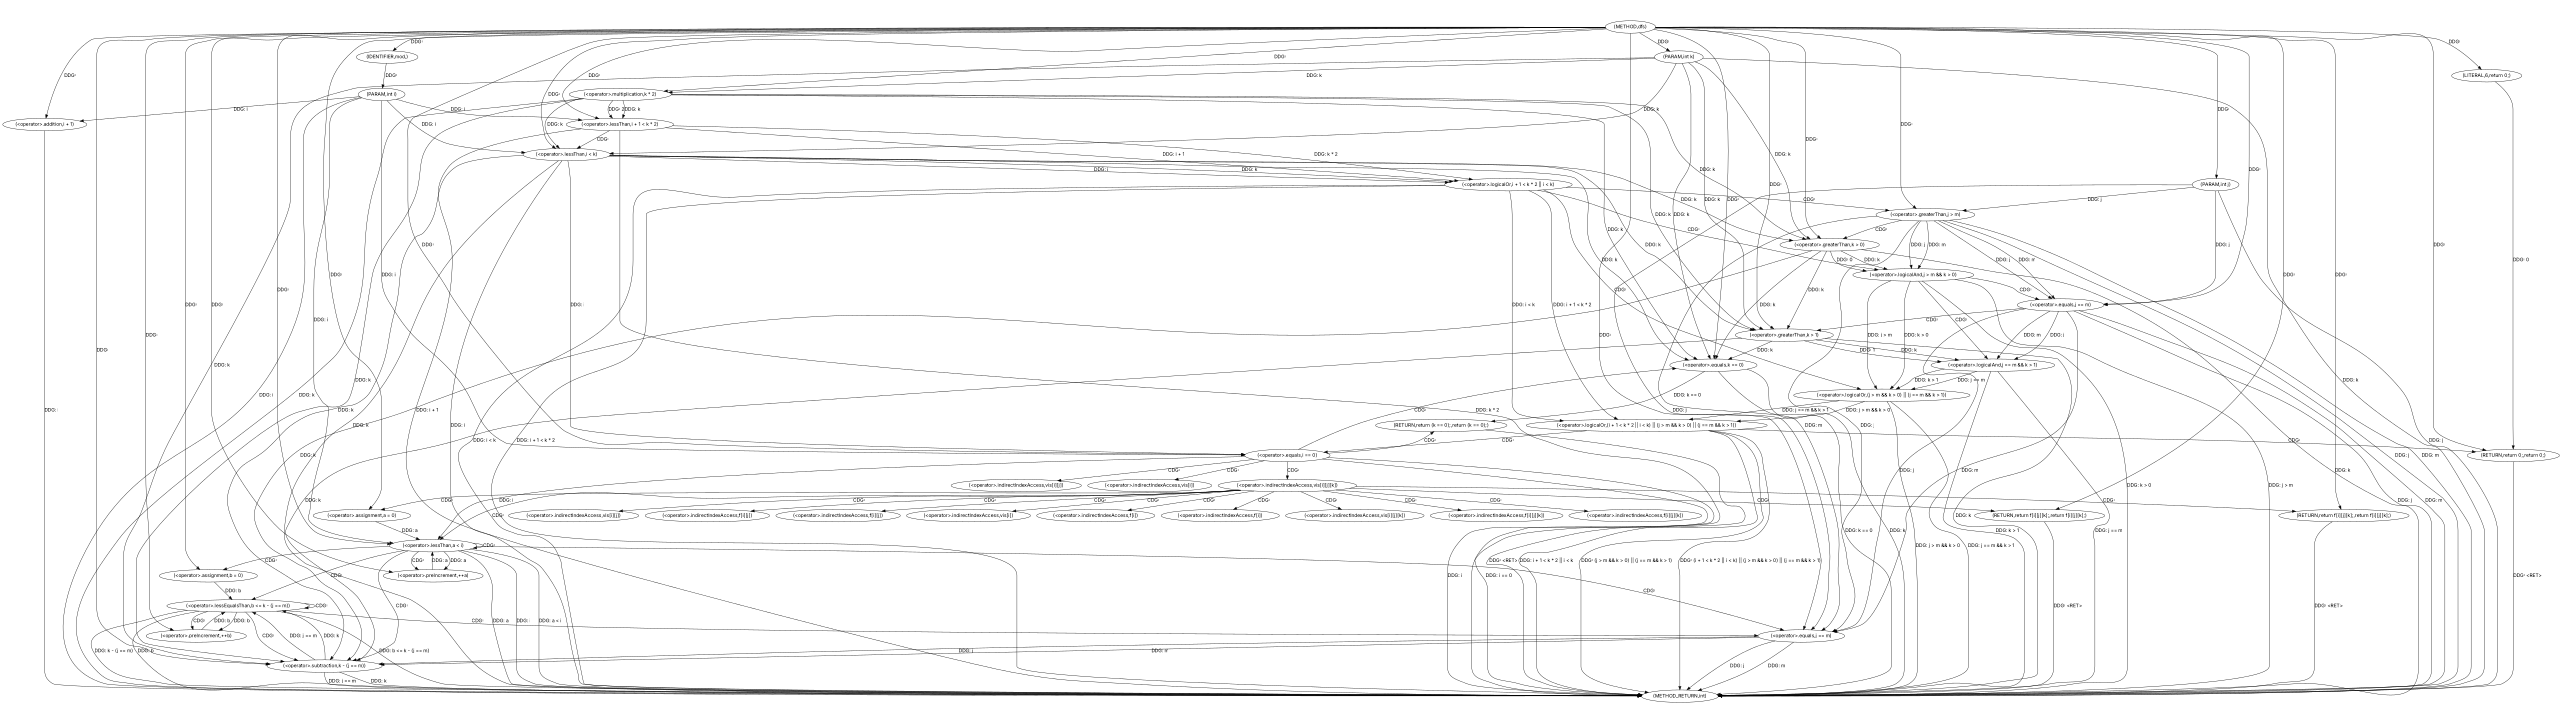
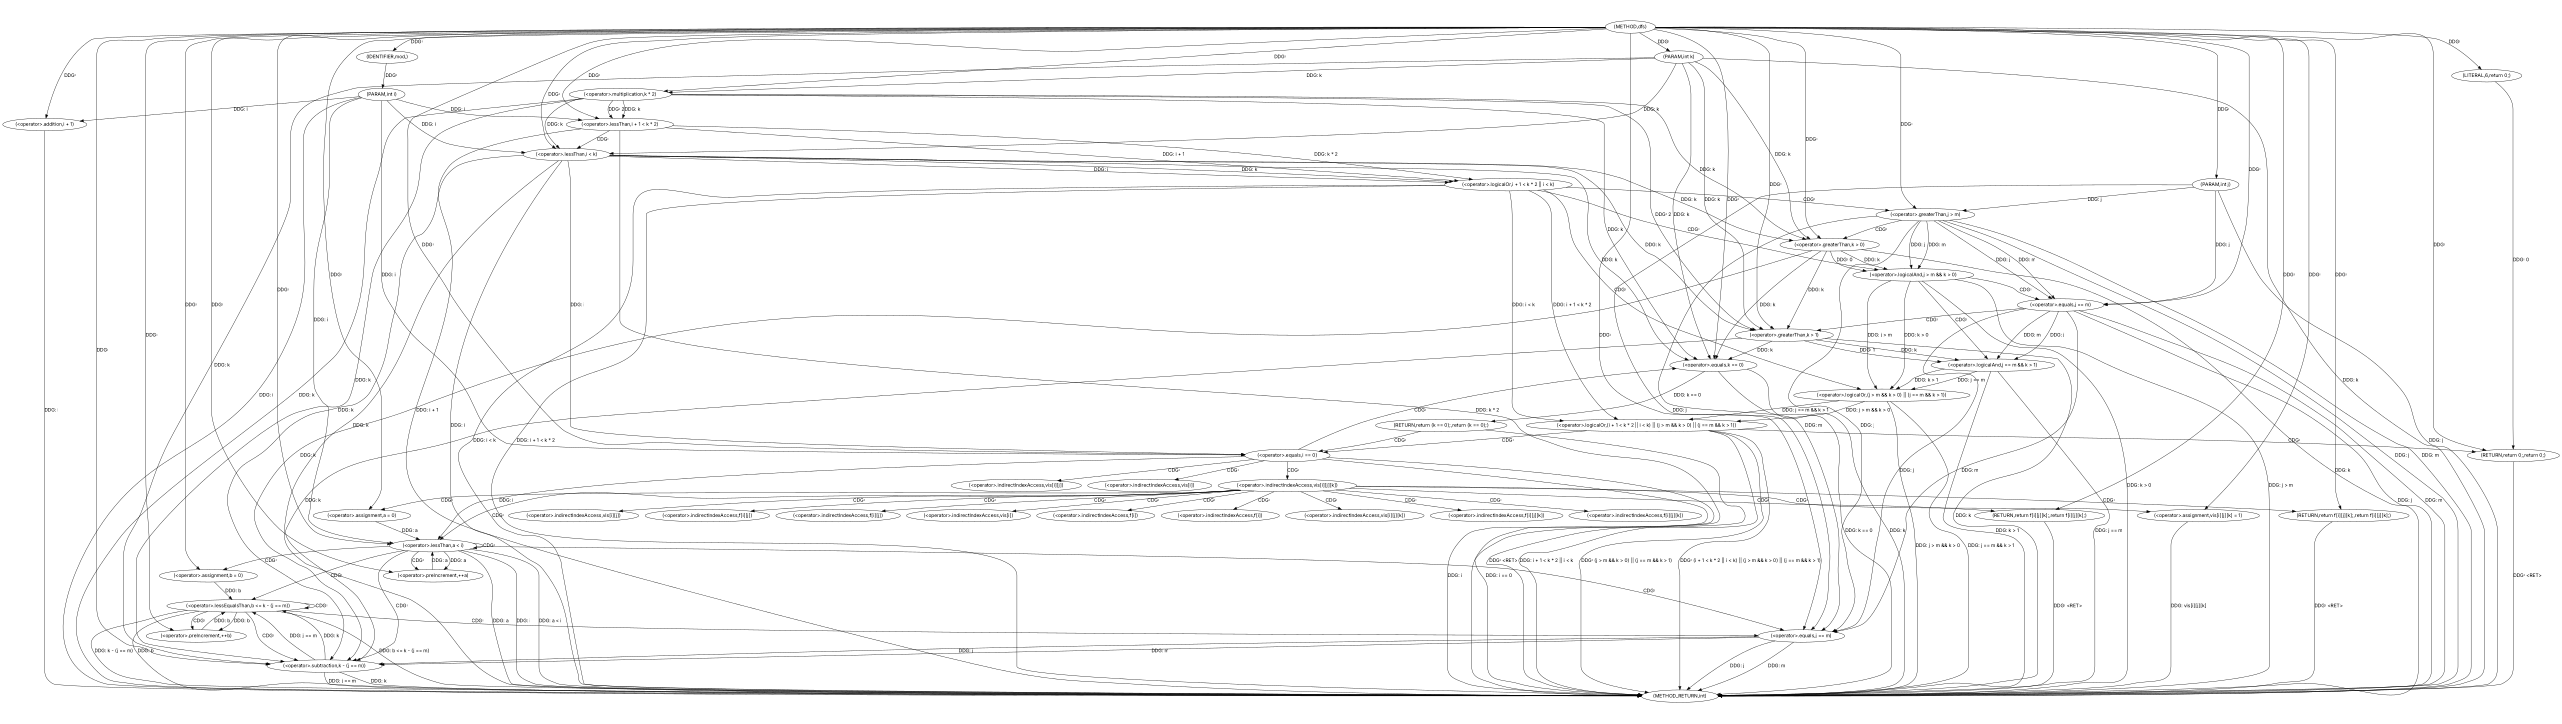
edge "(<operator>.multiplication,k * 2)" -> "(<operator>.greaterThan,k > 1)": label "DDG: k" -> "DDG: 2"
edge "(<operator>.equals,i == 0)" -> "(RETURN,return (k == 0);,return (k == 0);)": reversed
node "(<operator>.assignment,vis[i][j][k] = 1)": added
